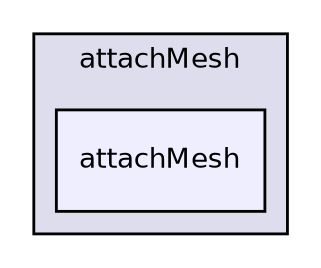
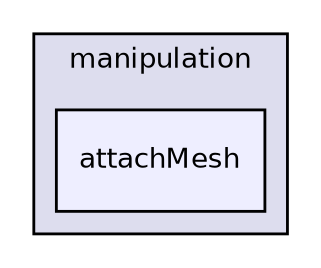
cluster "attachMesh": label "attachMesh" -> "manipulation"
